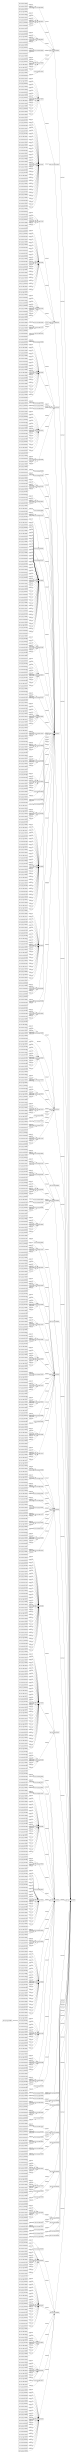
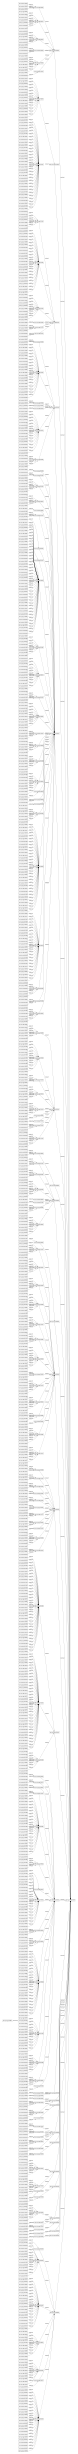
edge "https://ns.gs1.org/gpc/10000190" -> "https://ns.gs1.org/gpc/50130000": now "https://ns.gs1.org/gpc/10000190" -> "https://ns.gs1.org/gpc/50132000"
